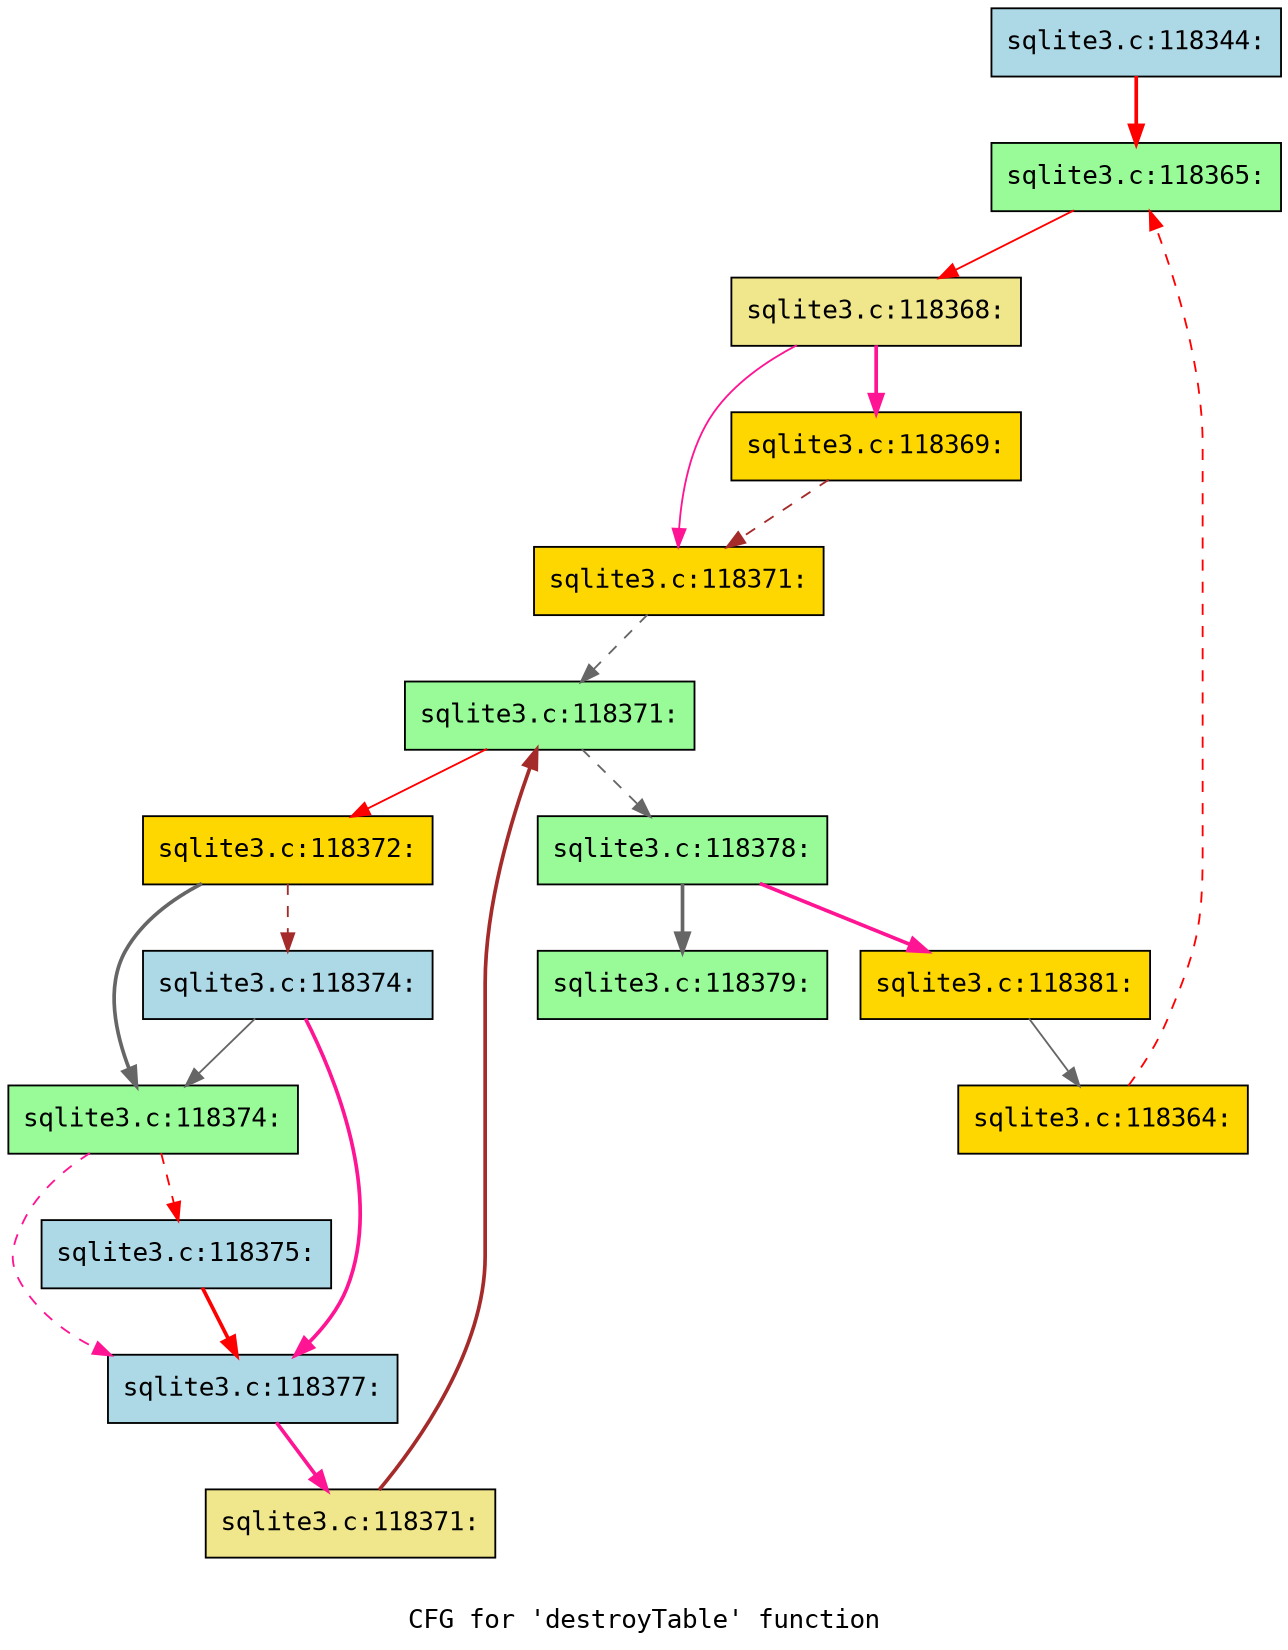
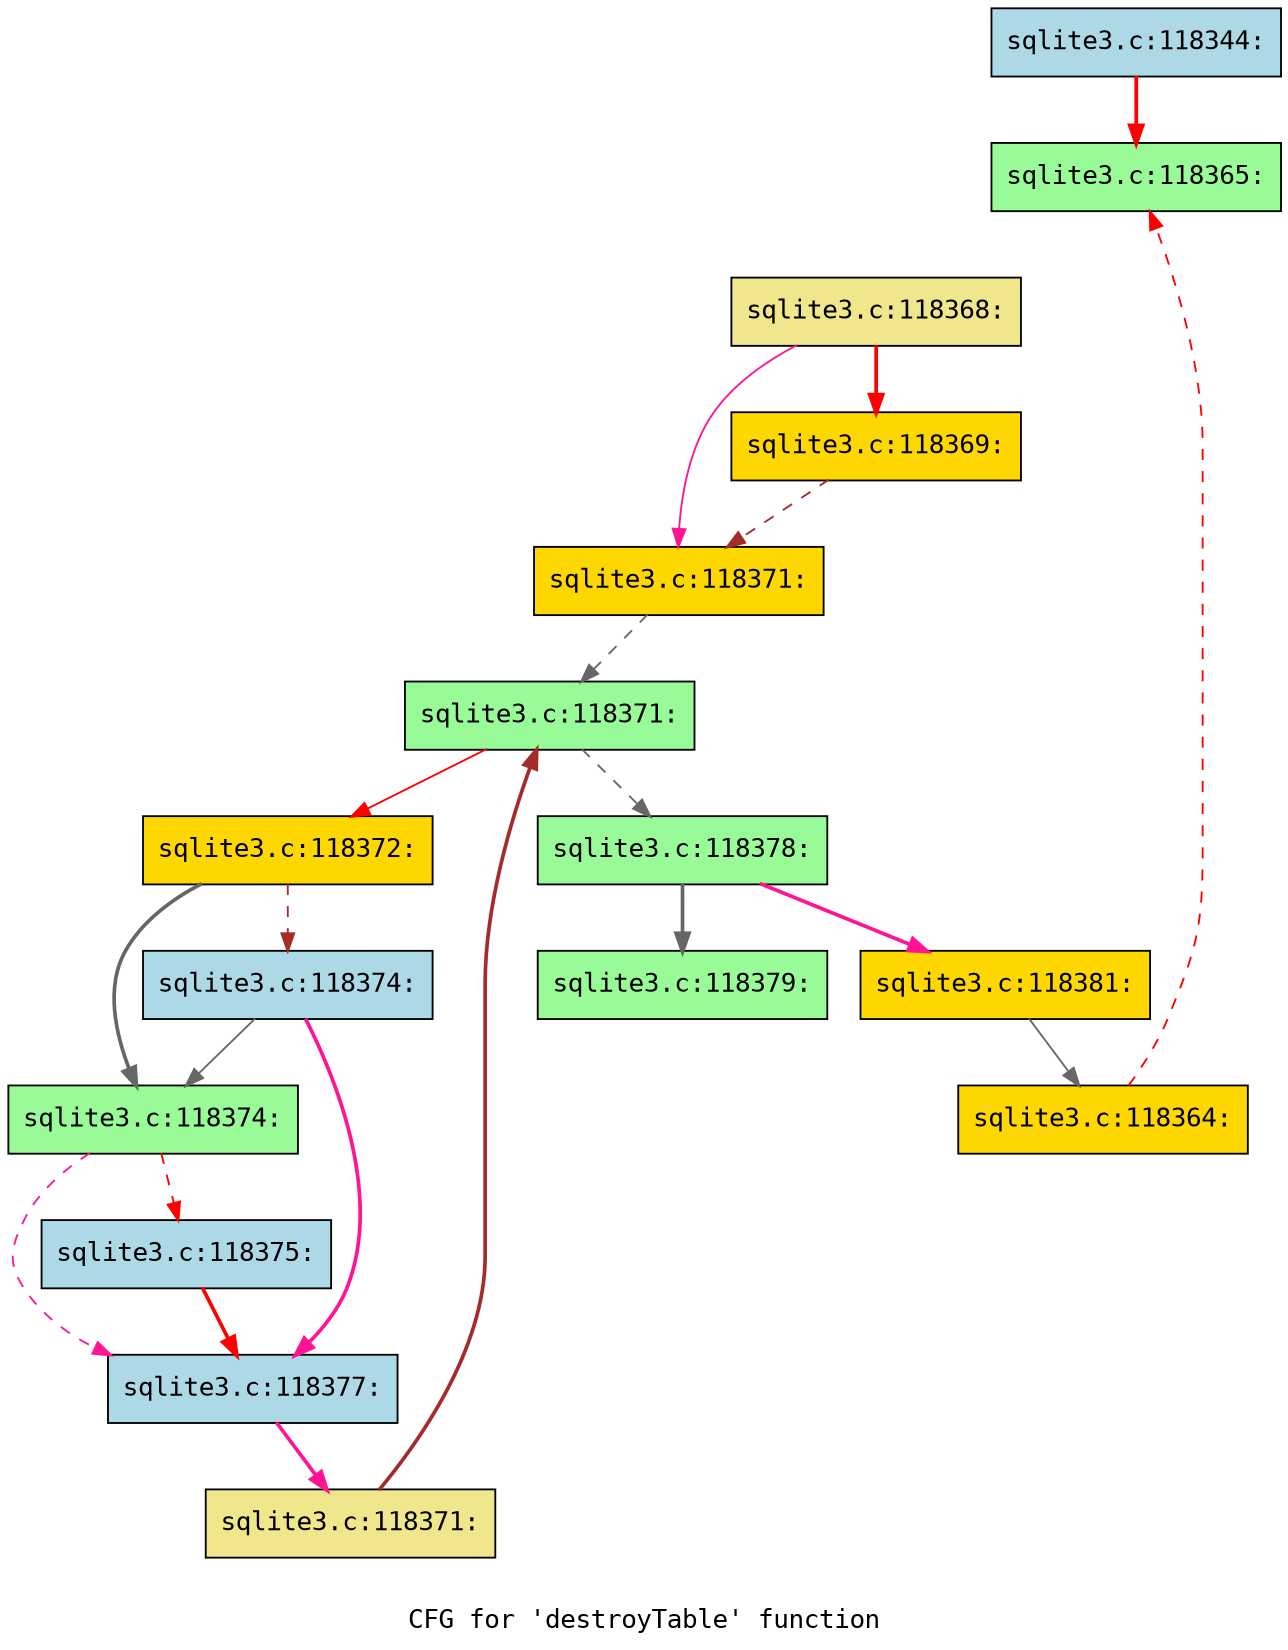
edge "sqlite3.c:118365:" -> "sqlite3.c:118368:": removed
edge "sqlite3.c:118368:" -> "sqlite3.c:118369:": color deeppink -> red
